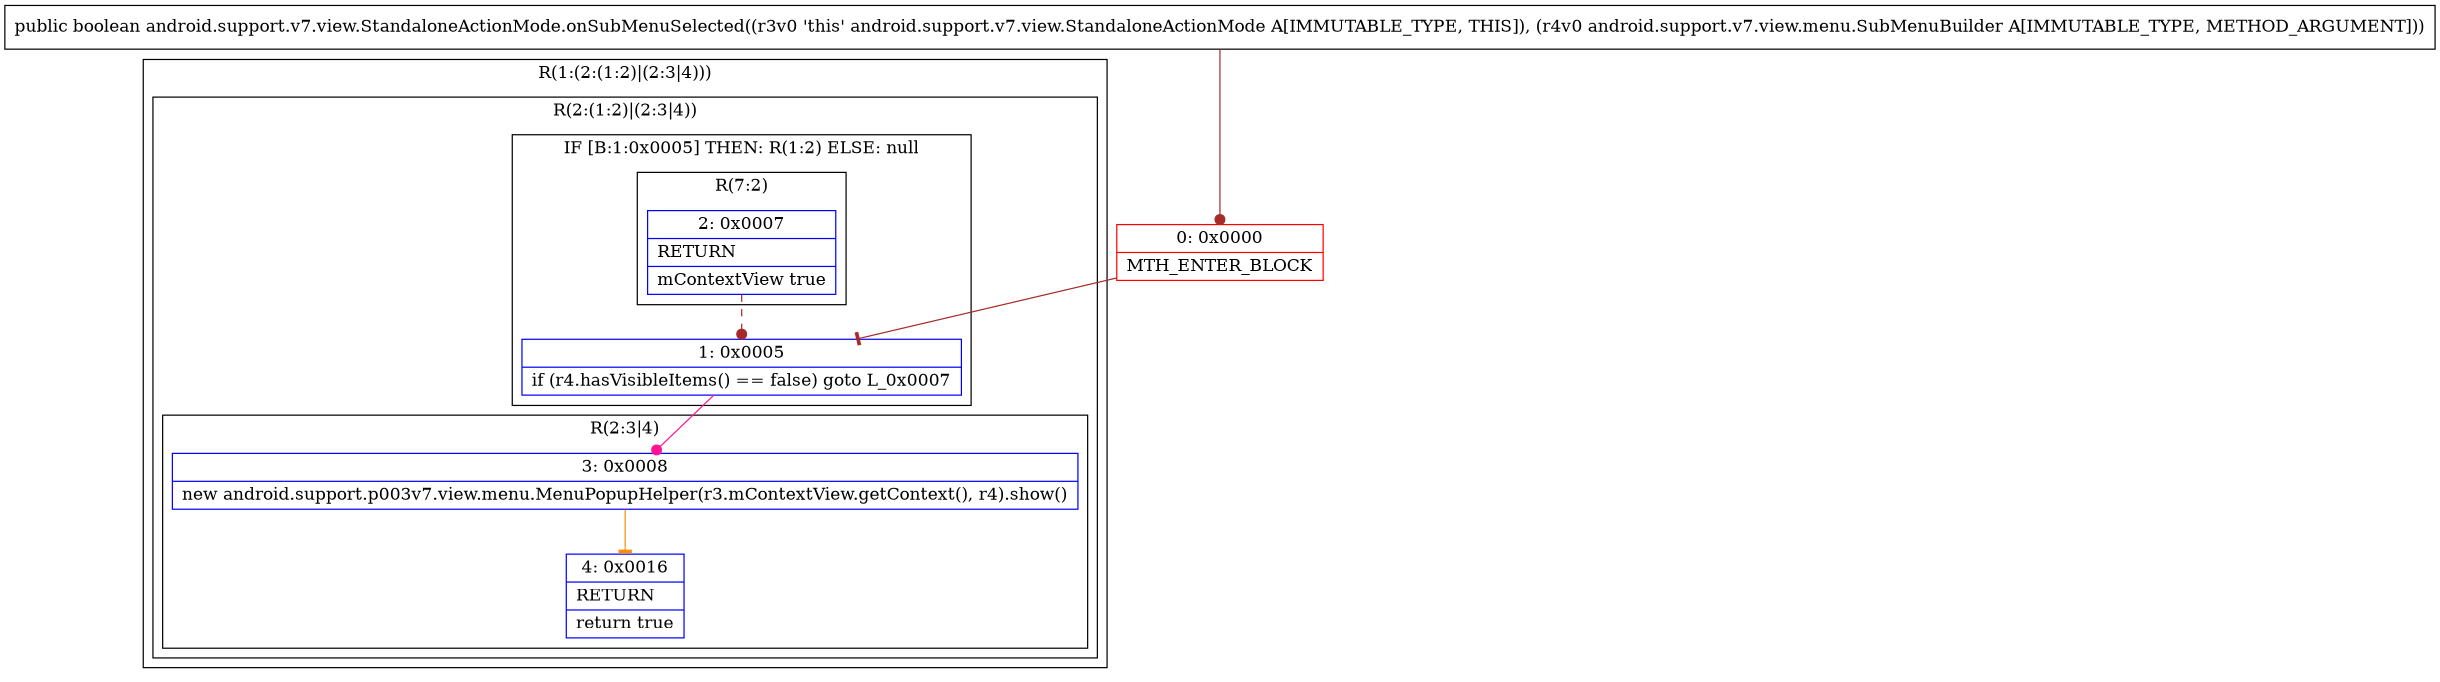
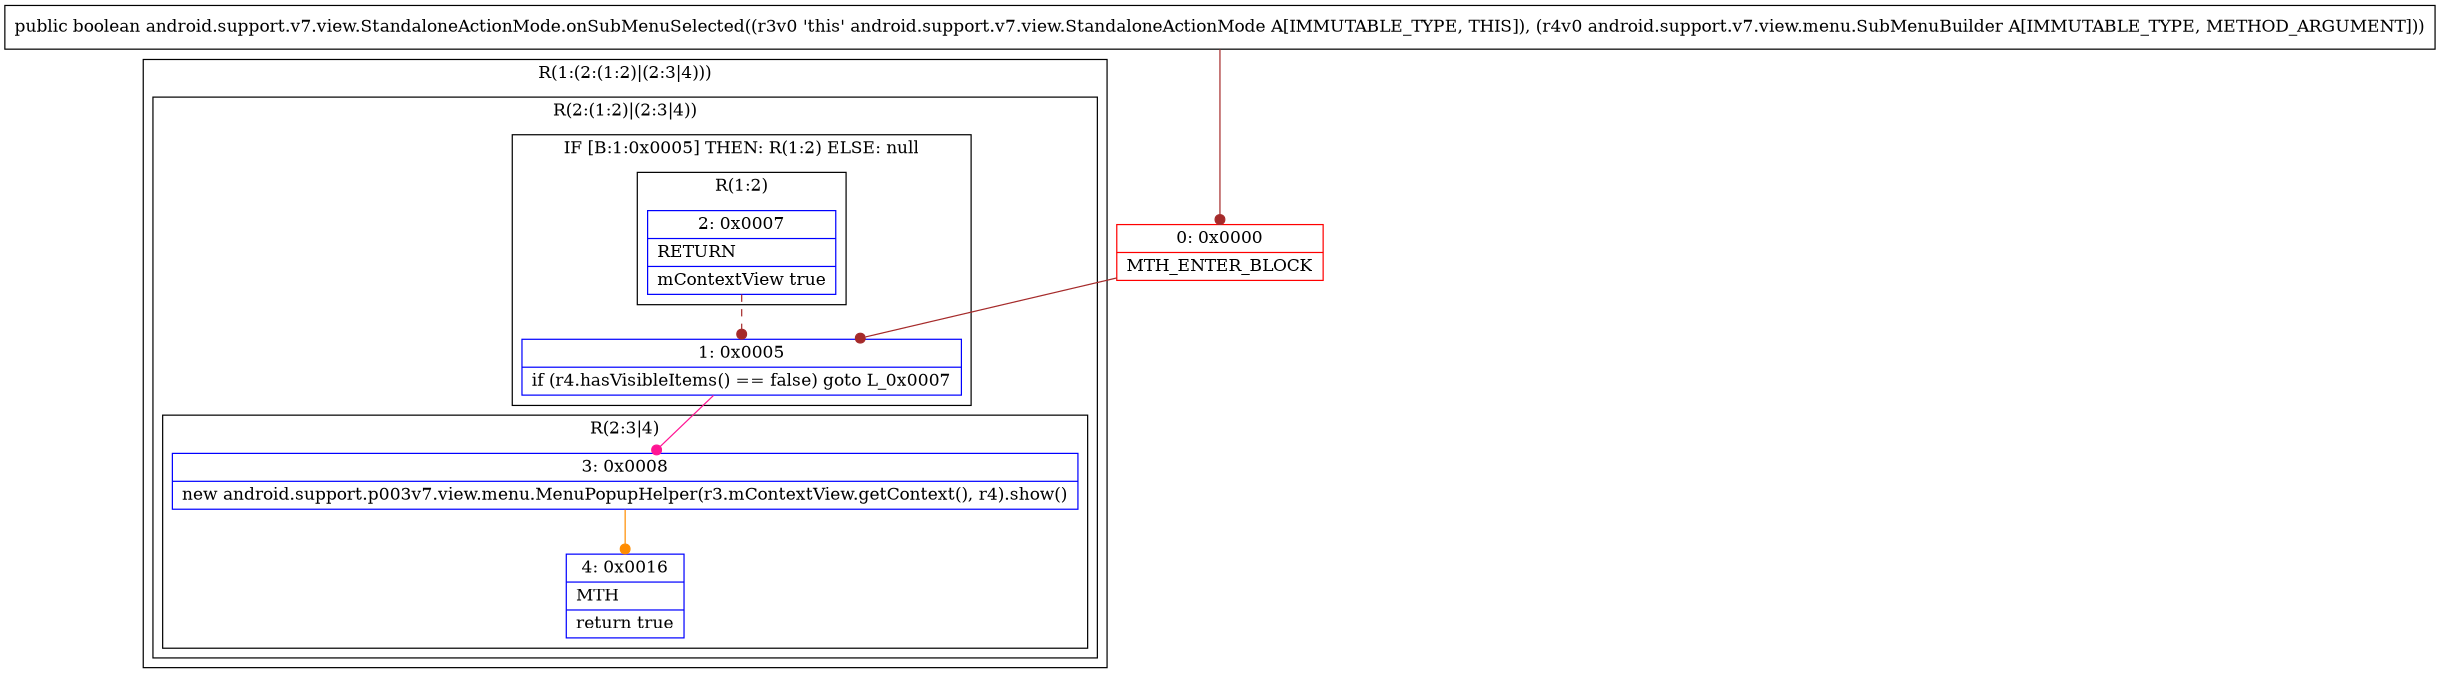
cluster "R(7:2)": label "R(7:2)" -> "R(1:2)"
edge "0: 0x0000" -> "1: 0x0005": arrowhead tee -> dot
edge "3: 0x0008" -> "4: 0x0016": arrowhead tee -> dot
node "4: 0x0016": text "RETURN" -> "MTH"
